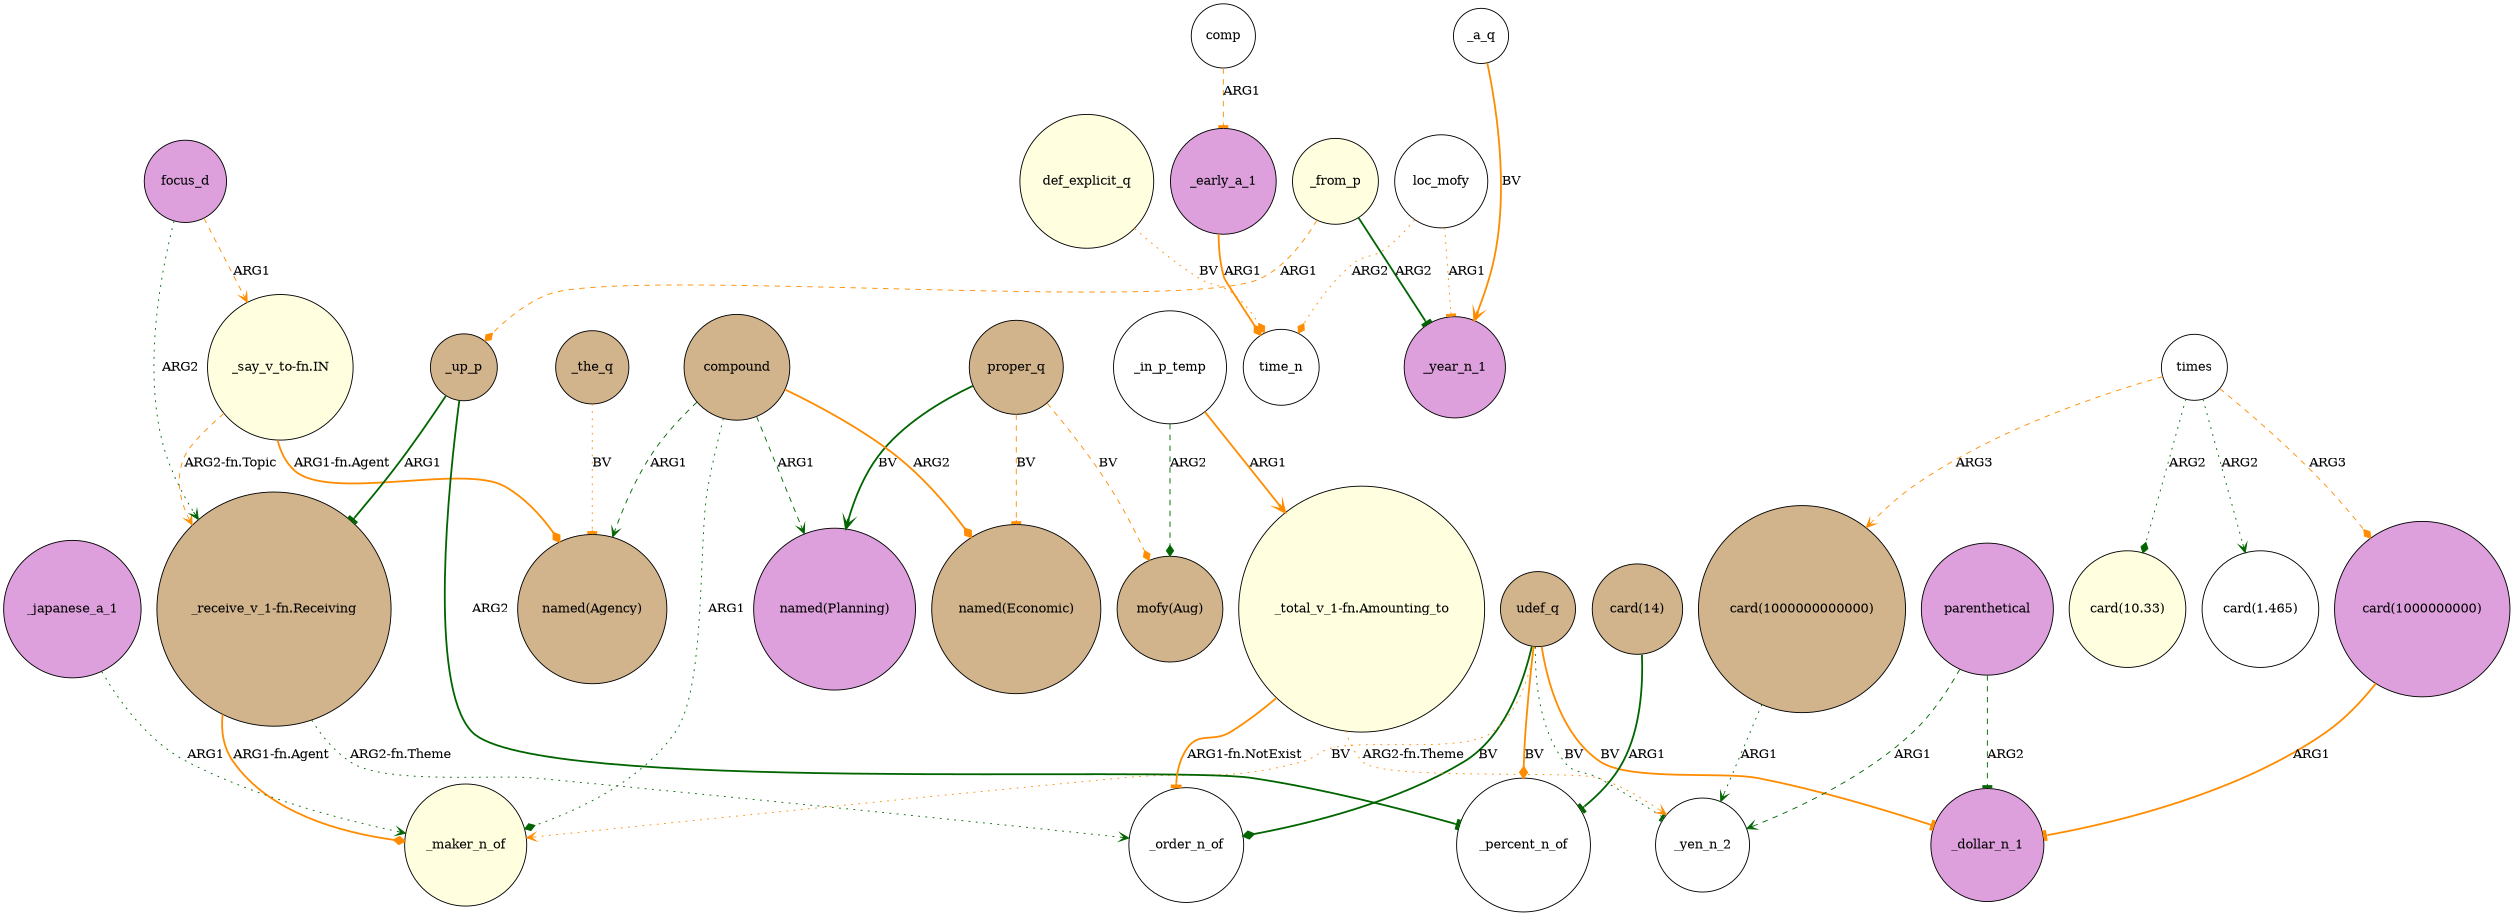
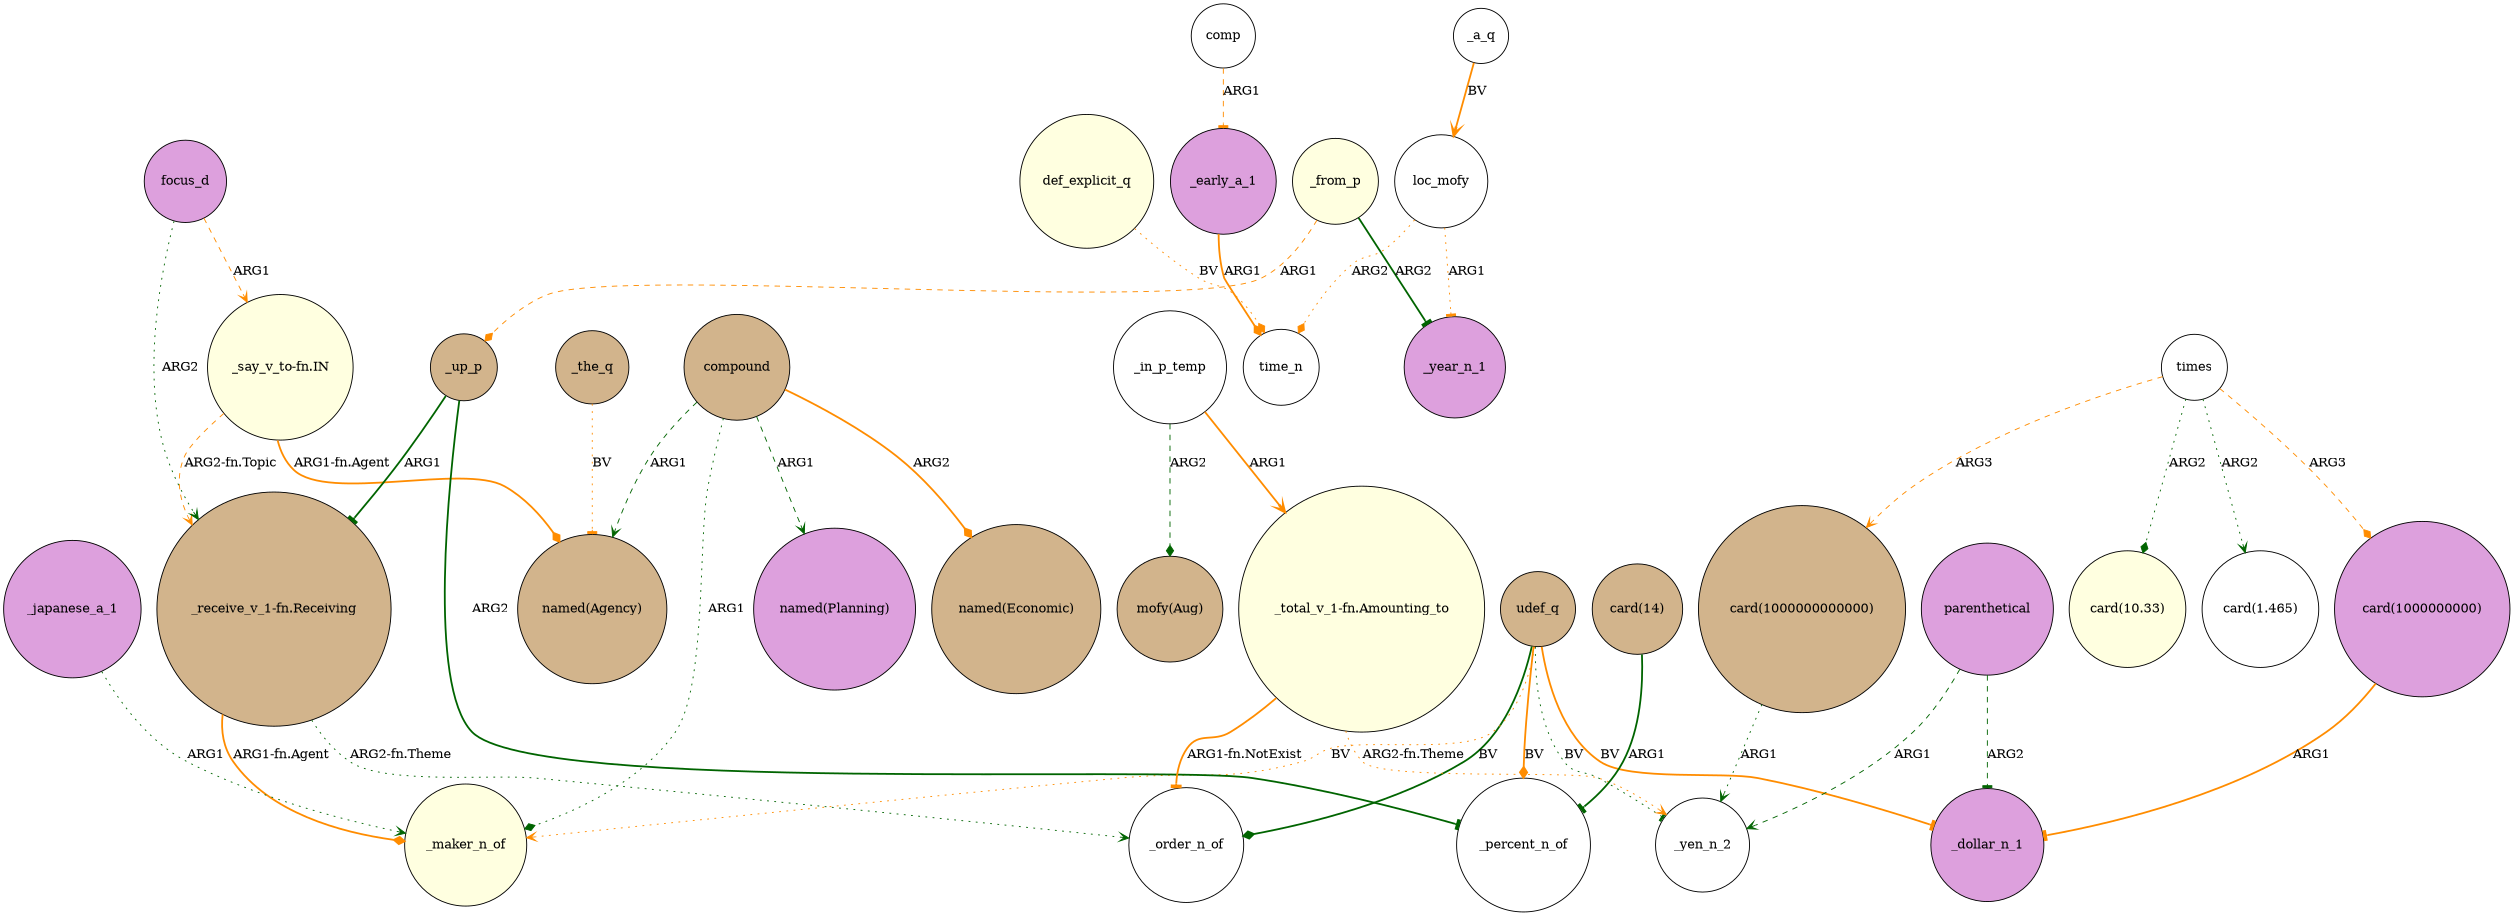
edge "_a_q" -> "_year_n_1": now "_a_q" -> "loc_mofy"
node "proper_q": removed
